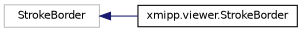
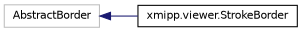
node "StrokeBorder": label "StrokeBorder" -> "AbstractBorder"
